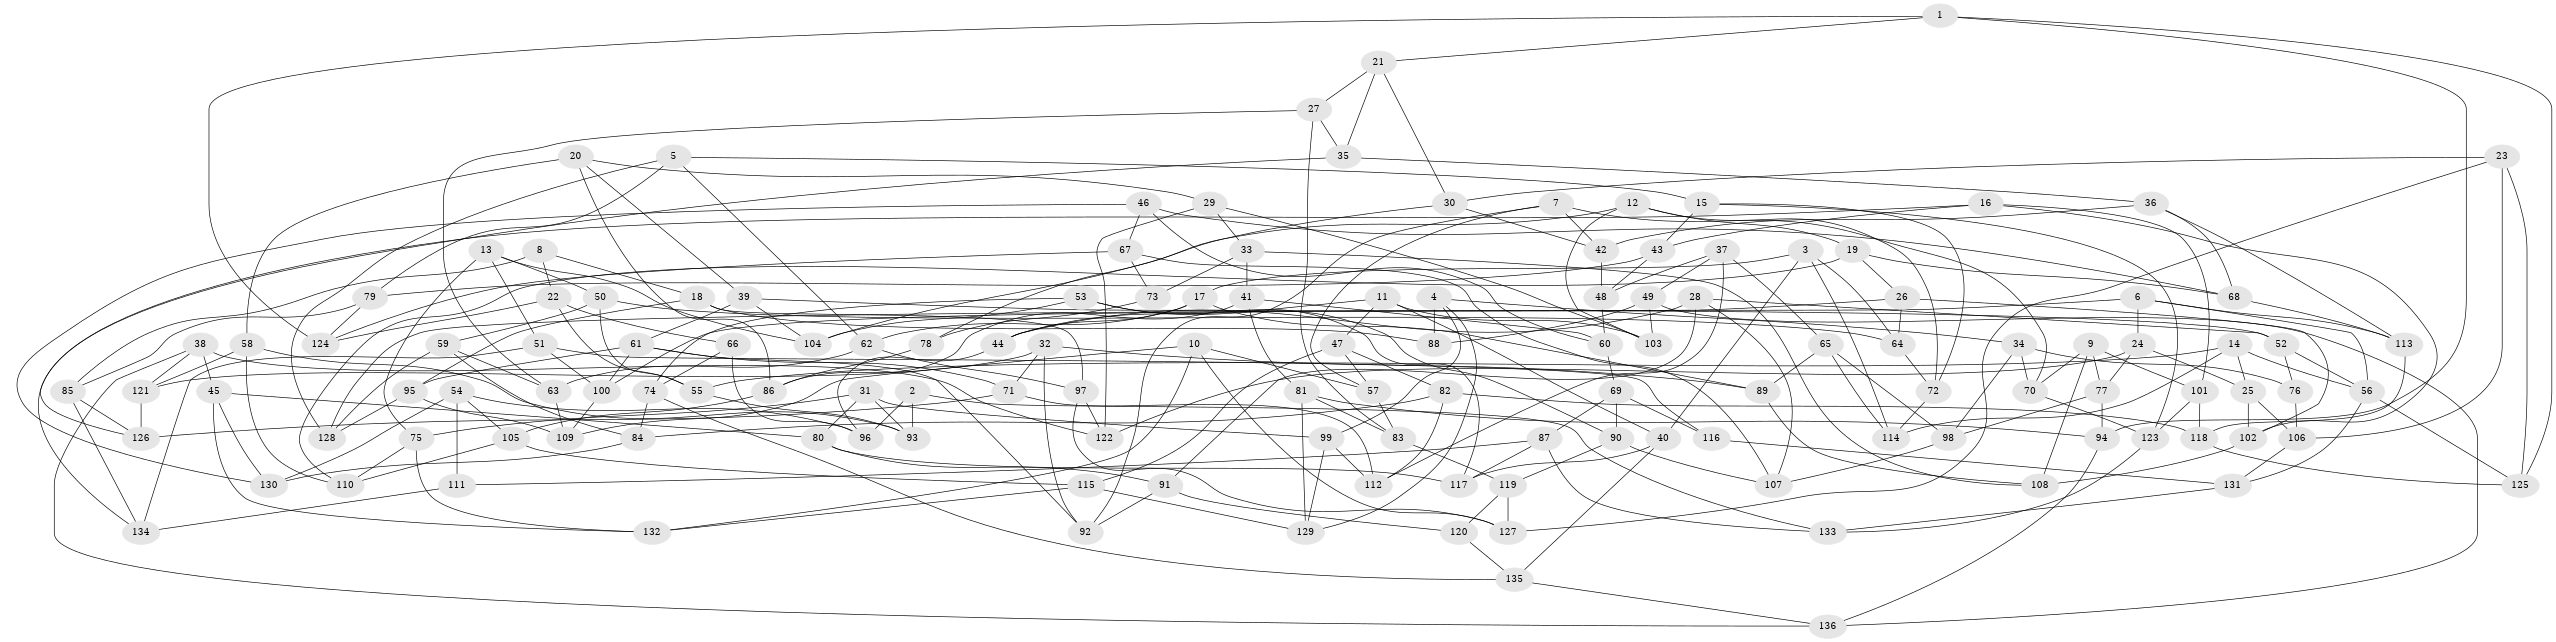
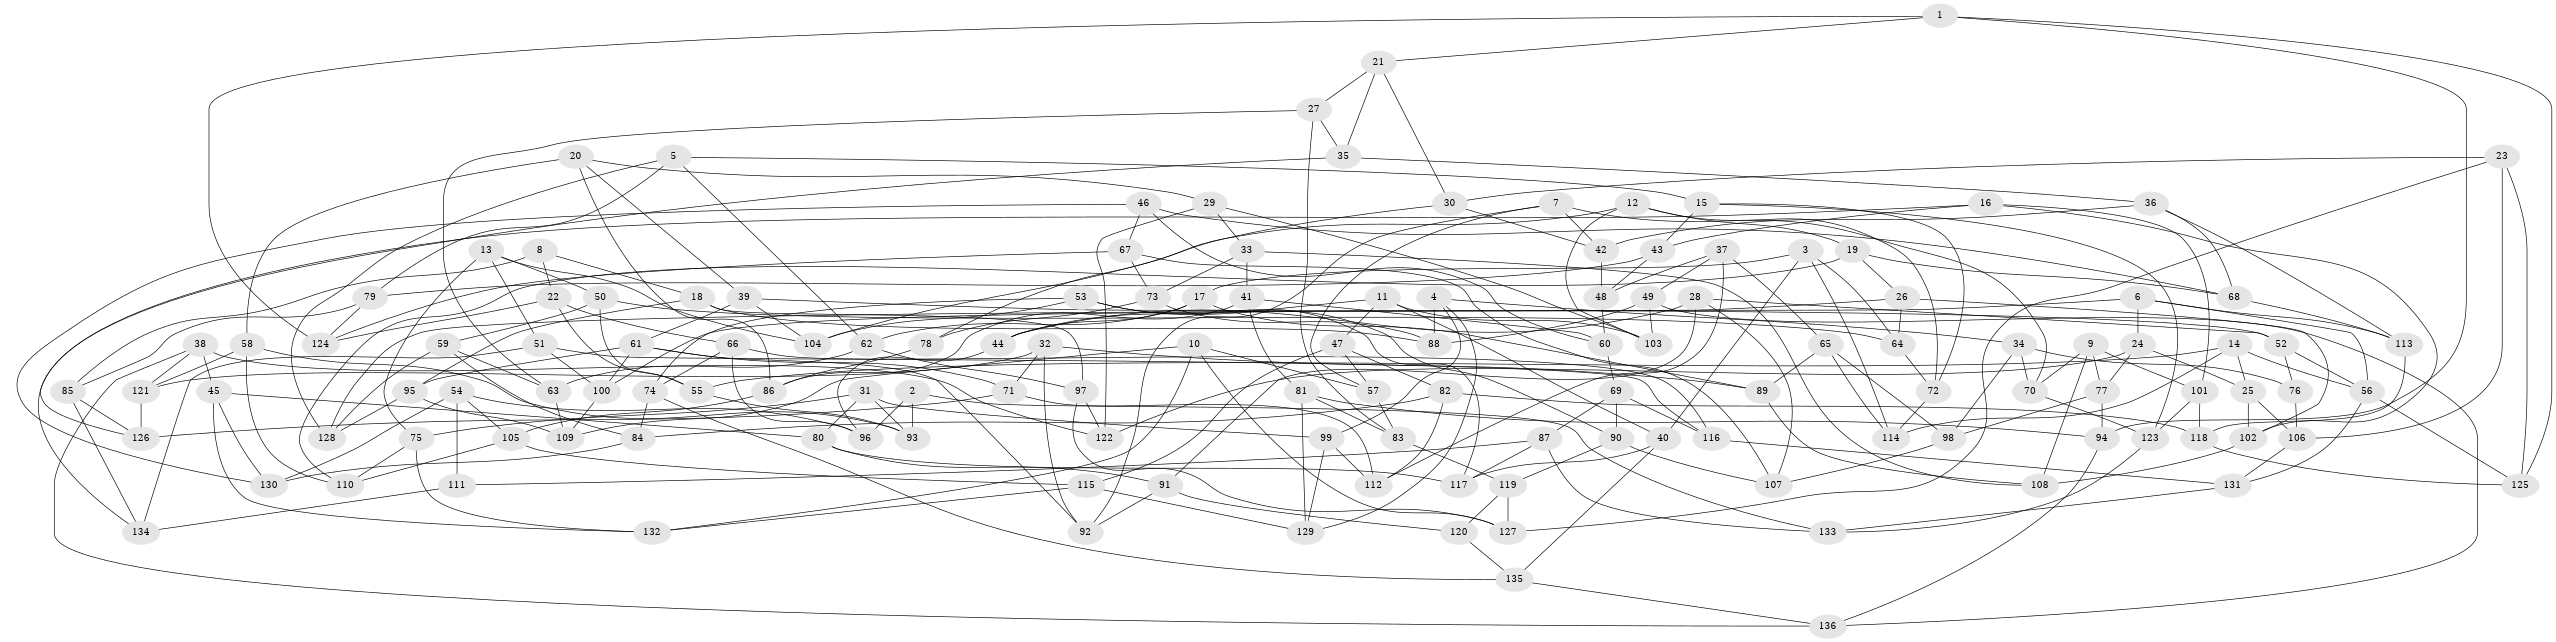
edge "73" -- "88": added
edge "66" -- "116": added
